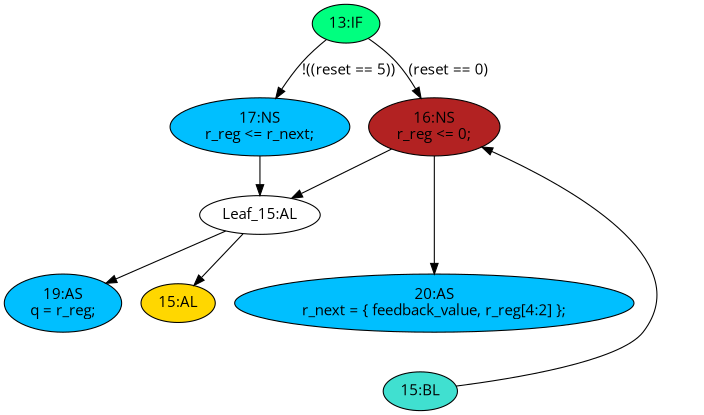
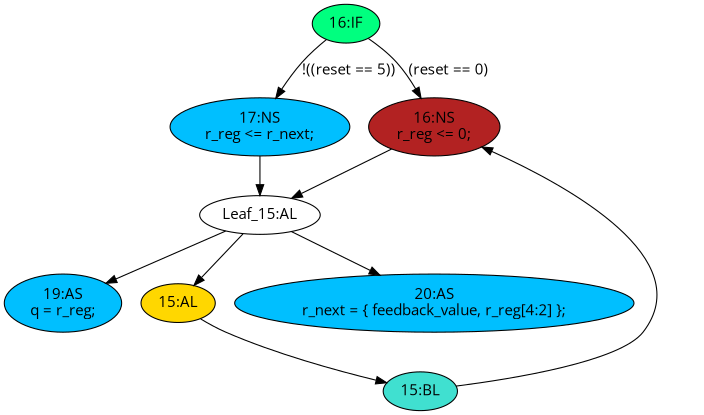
node "13:IF": label "13:IF" -> "16:IF"
edge "16:NS r_reg <= 0;" -> "20:AS r_next = { feedback_value, r_reg[4:2] };": now "Leaf_15:AL" -> "20:AS r_next = { feedback_value, r_reg[4:2] };"
edge "15:AL" -> "15:BL": added
